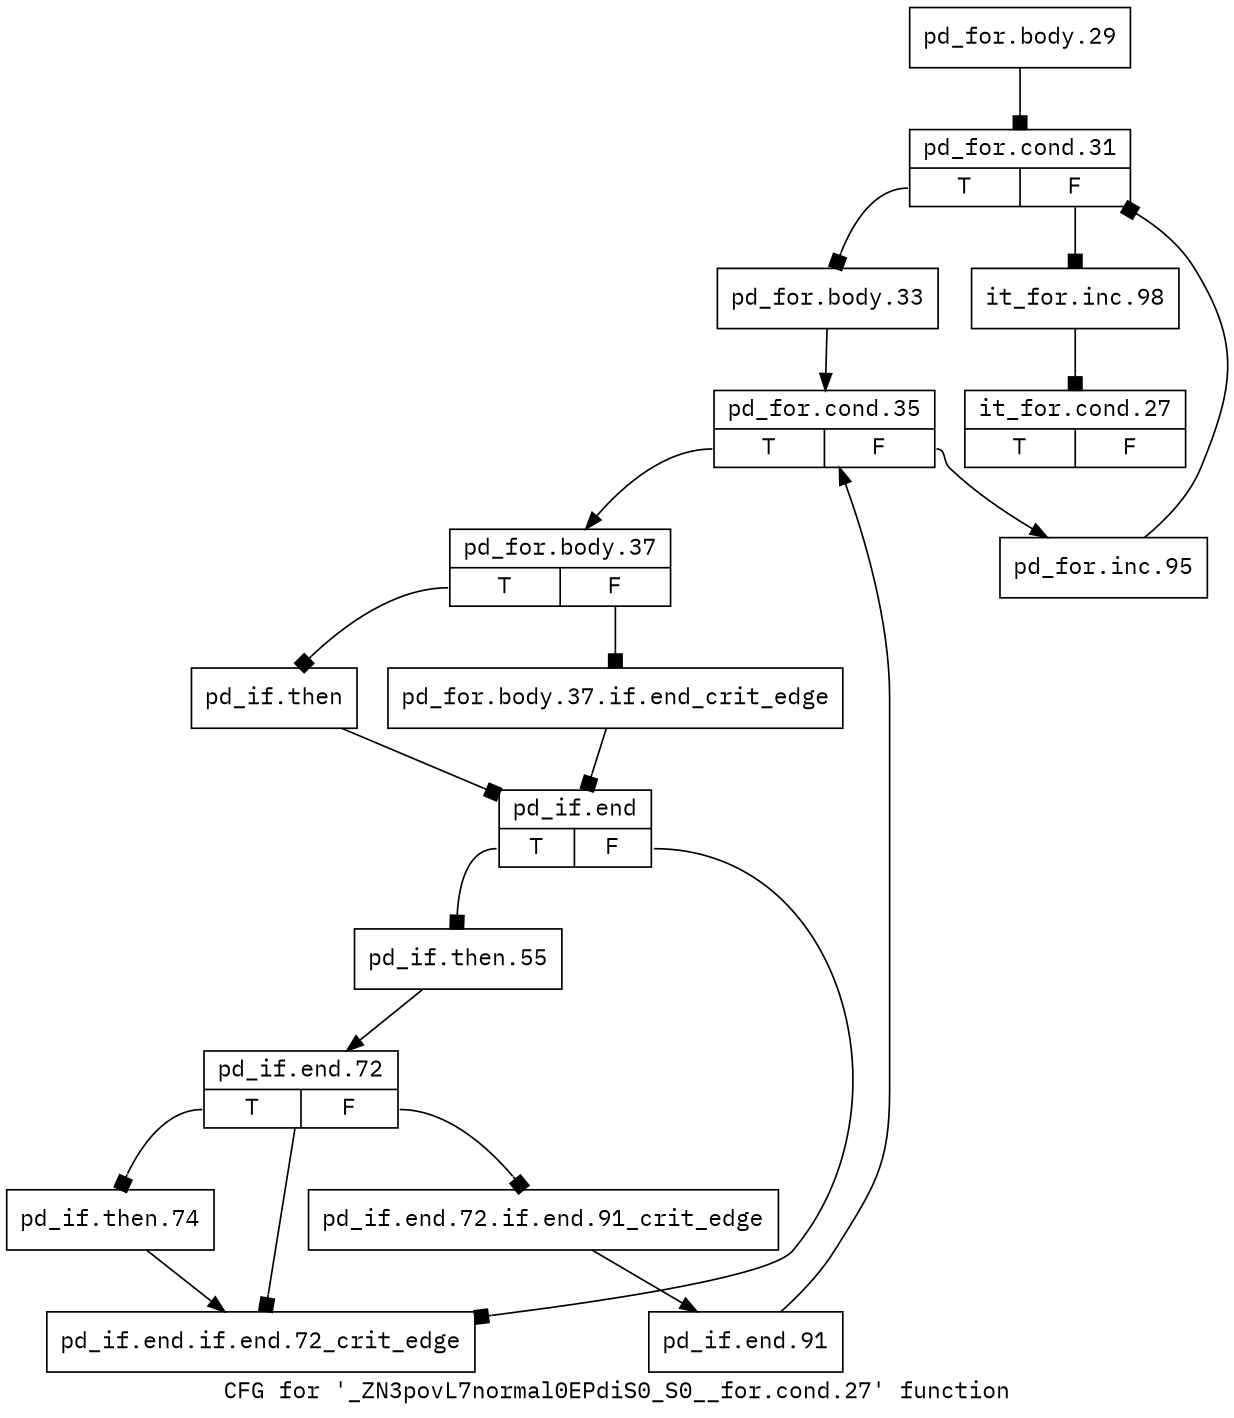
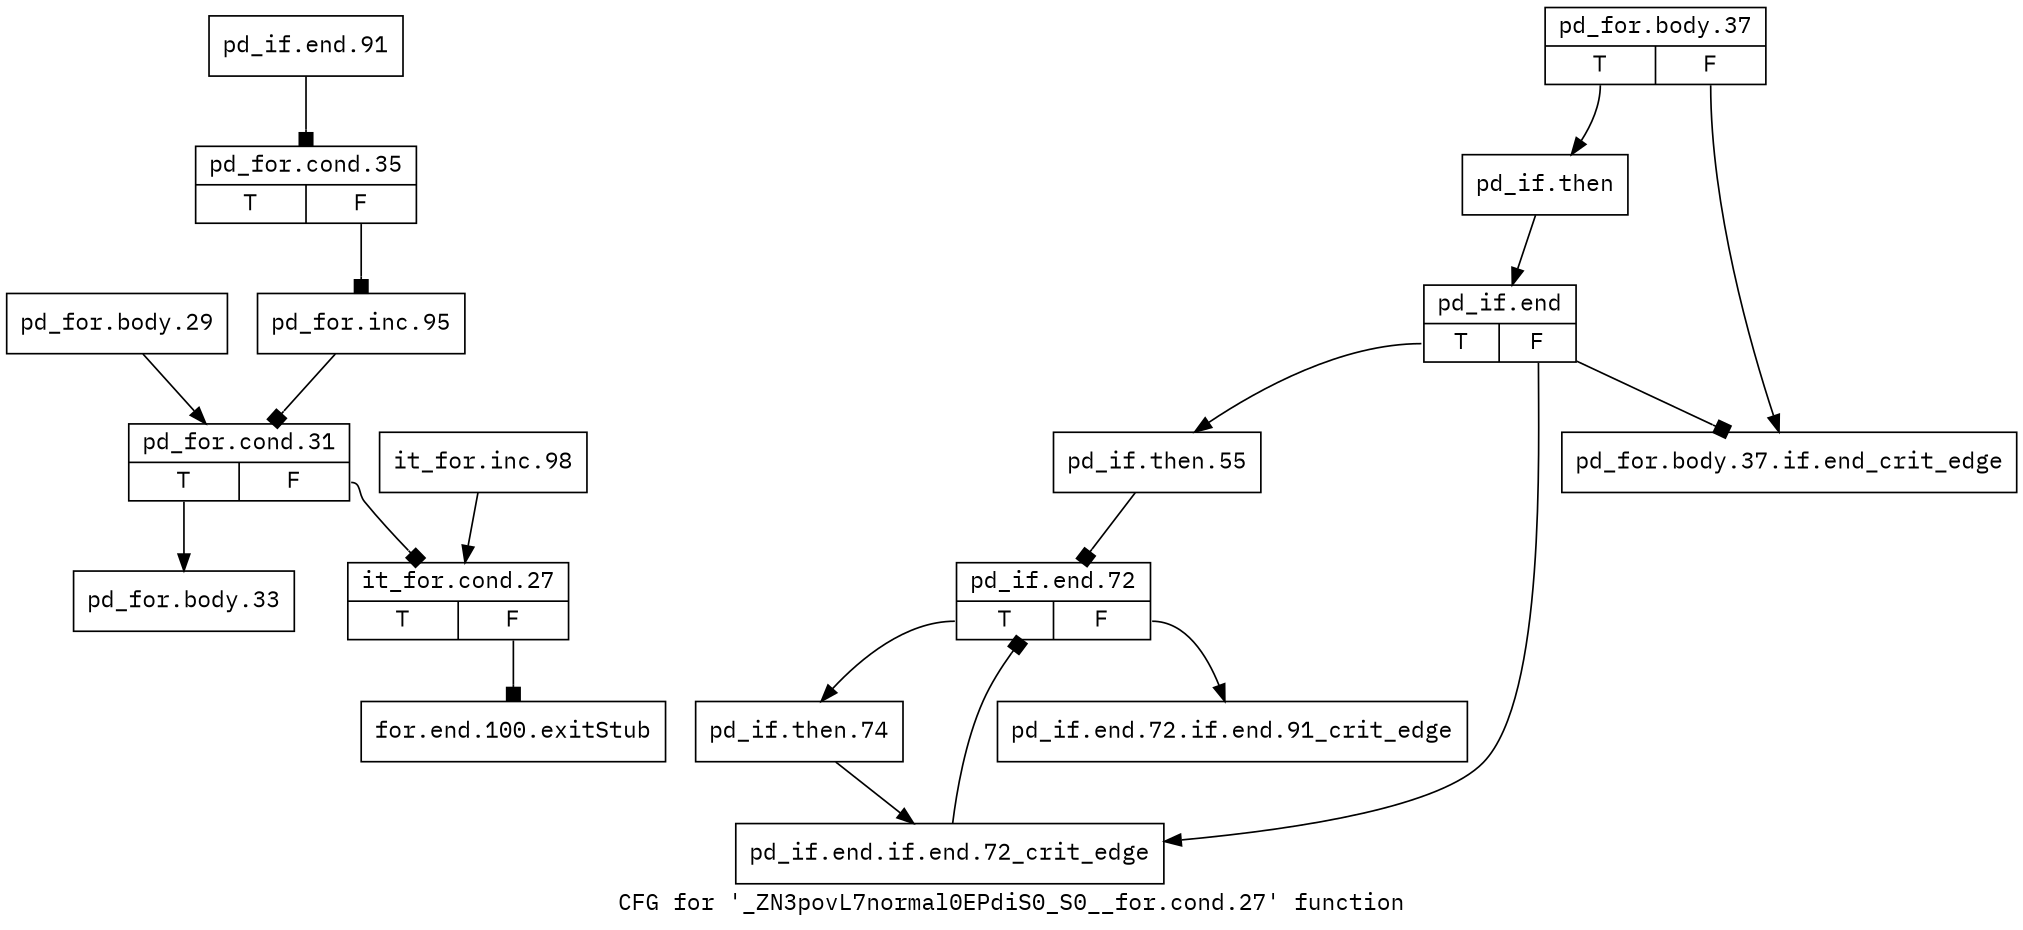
edge "pd_for.body.29" -> "pd_for.cond.31": arrowhead box -> normal
edge "pd_for.cond.31" -> "pd_for.body.33": arrowhead box -> normal
edge "pd_for.cond.31" -> "it_for.inc.98": now "pd_for.cond.31" -> "it_for.cond.27"
edge "pd_for.body.33" -> "pd_for.cond.35": removed
edge "it_for.inc.98" -> "it_for.cond.27": arrowhead box -> normal
edge "pd_for.cond.35" -> "pd_for.body.37": removed
edge "pd_for.cond.35" -> "pd_for.inc.95": arrowhead normal -> box
edge "pd_for.body.37" -> "pd_if.then": arrowhead box -> normal
edge "pd_for.body.37" -> "pd_for.body.37.if.end_crit_edge": arrowhead box -> normal
node "for.end.100.exitStub": added
edge "pd_for.body.37.if.end_crit_edge" -> "pd_if.end": reversed
edge "pd_if.then" -> "pd_if.end": arrowhead box -> normal
edge "pd_if.end" -> "pd_if.then.55": arrowhead box -> normal
edge "pd_if.end.91" -> "pd_for.cond.35": arrowhead normal -> box
edge "pd_if.then.55" -> "pd_if.end.72": arrowhead normal -> box
edge "pd_if.end.72" -> "pd_if.then.74": arrowhead box -> normal
edge "pd_if.end.72" -> "pd_if.end.72.if.end.91_crit_edge": arrowhead box -> normal
edge "pd_if.end" -> "pd_if.end.if.end.72_crit_edge": arrowhead box -> normal
edge "pd_if.end.72" -> "pd_if.end.if.end.72_crit_edge": reversed
edge "pd_if.end.72.if.end.91_crit_edge" -> "pd_if.end.91": removed
